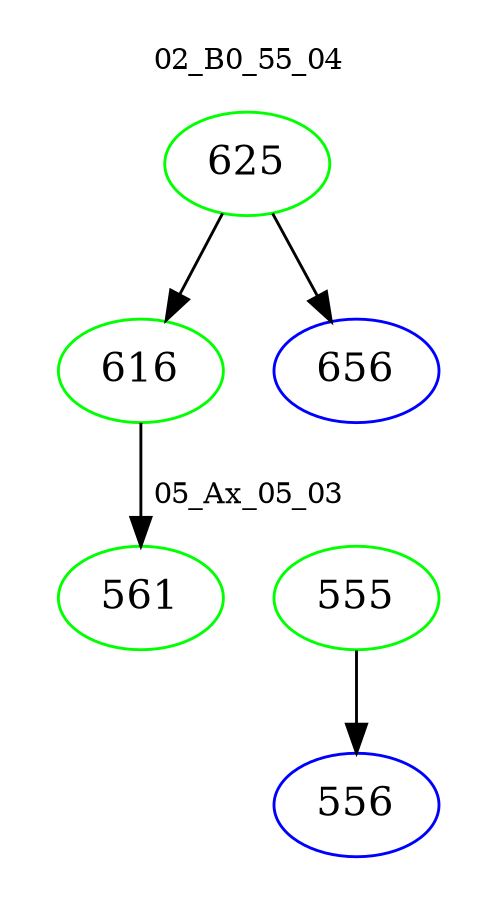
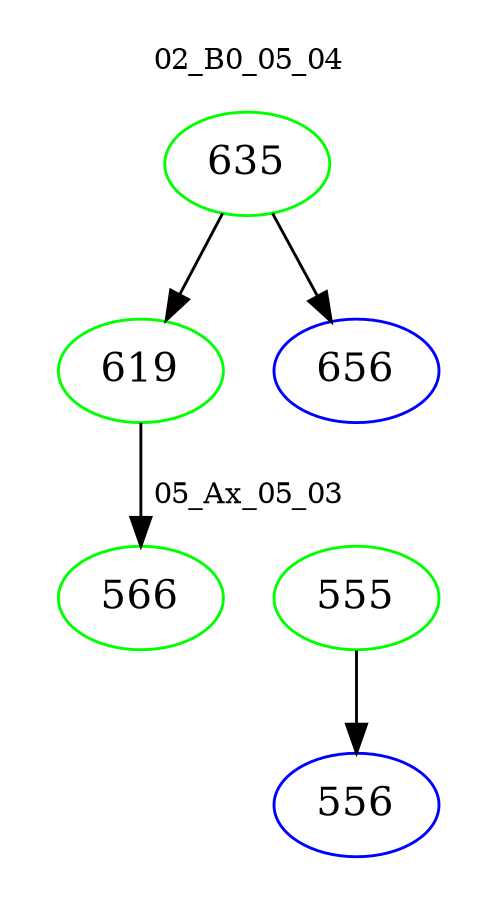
cluster "02_B0_55_04": label "02_B0_55_04" -> "02_B0_05_04"
node "625": label "625" -> "635"
node "616": label "616" -> "619"
node "561": label "561" -> "566"
